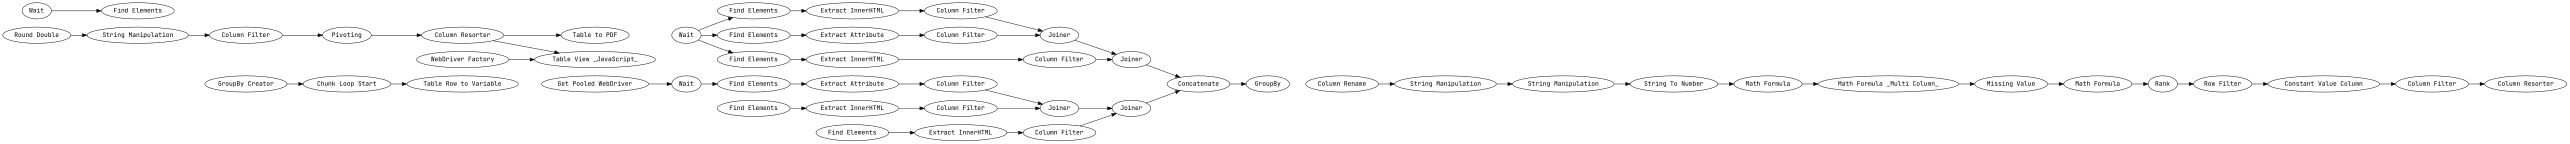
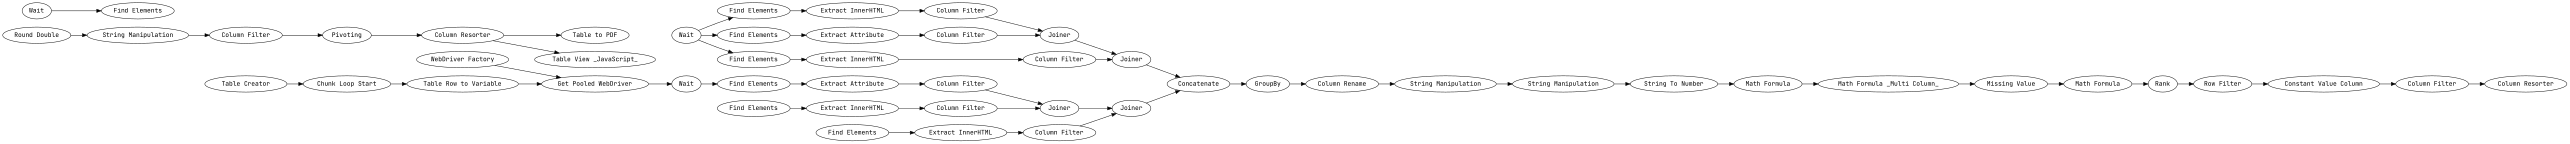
edge "WebDriver Factory" -> "Table View _JavaScript_": now "WebDriver Factory" -> "Get Pooled WebDriver"
node "GroupBy Creator": label "GroupBy Creator" -> "Table Creator"
edge "Table Row to Variable" -> "Get Pooled WebDriver": added
edge "GroupBy" -> "Column Rename": added
